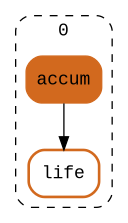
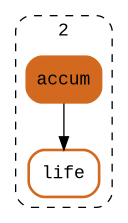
cluster "0": label "0" -> "2"
